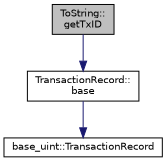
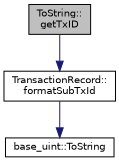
node "TransactionRecord:: base": label "TransactionRecord:: base" -> "TransactionRecord:: formatSubTxId"
node "base_uint::TransactionRecord": label "base_uint::TransactionRecord" -> "base_uint::ToString"
